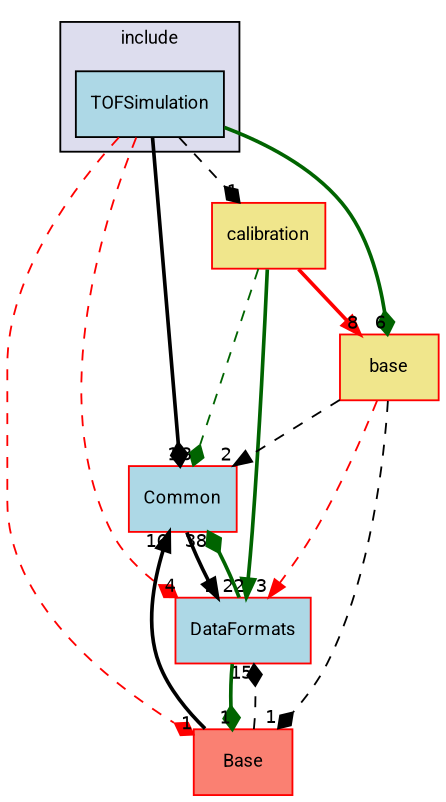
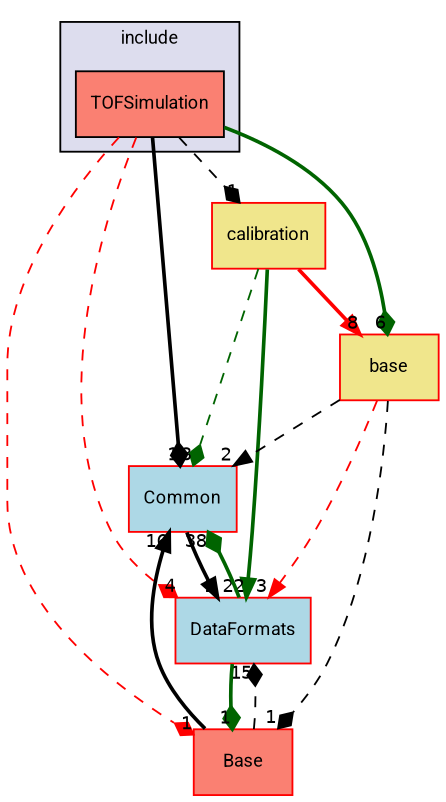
node "TOFSimulation": fillcolor lightblue -> salmon
